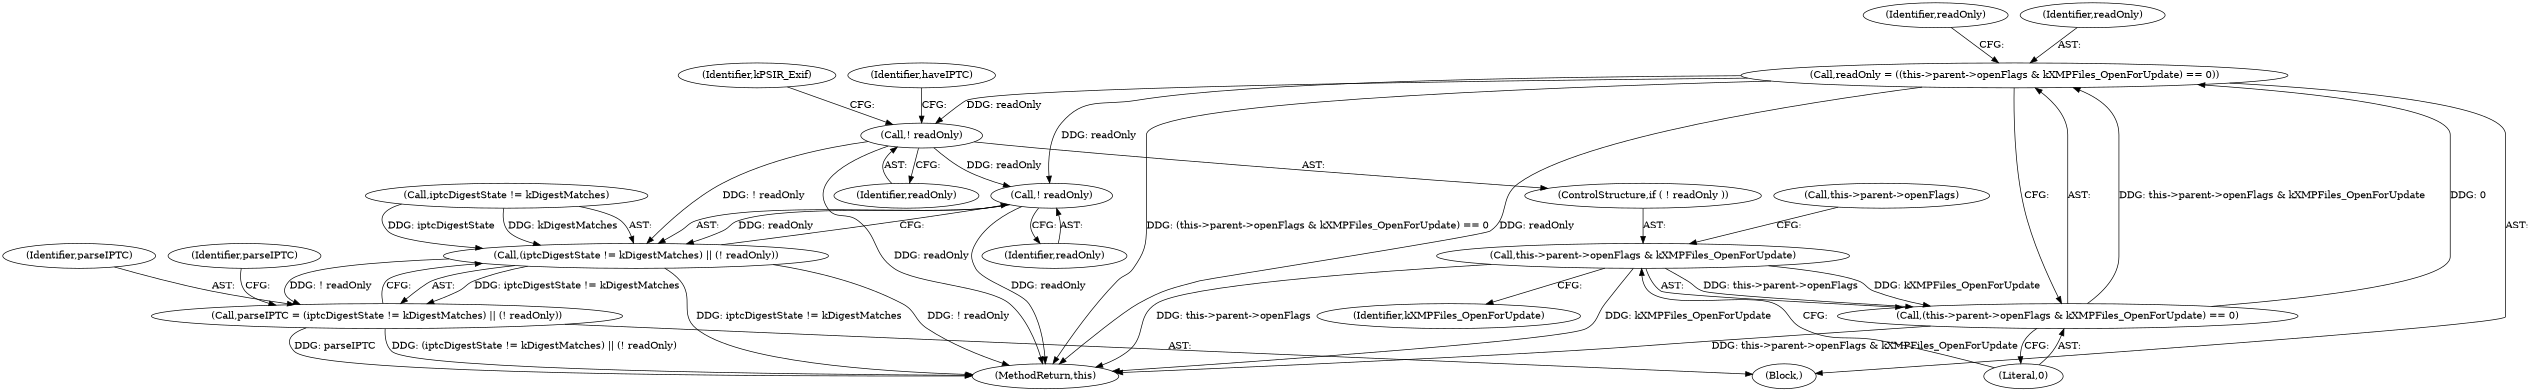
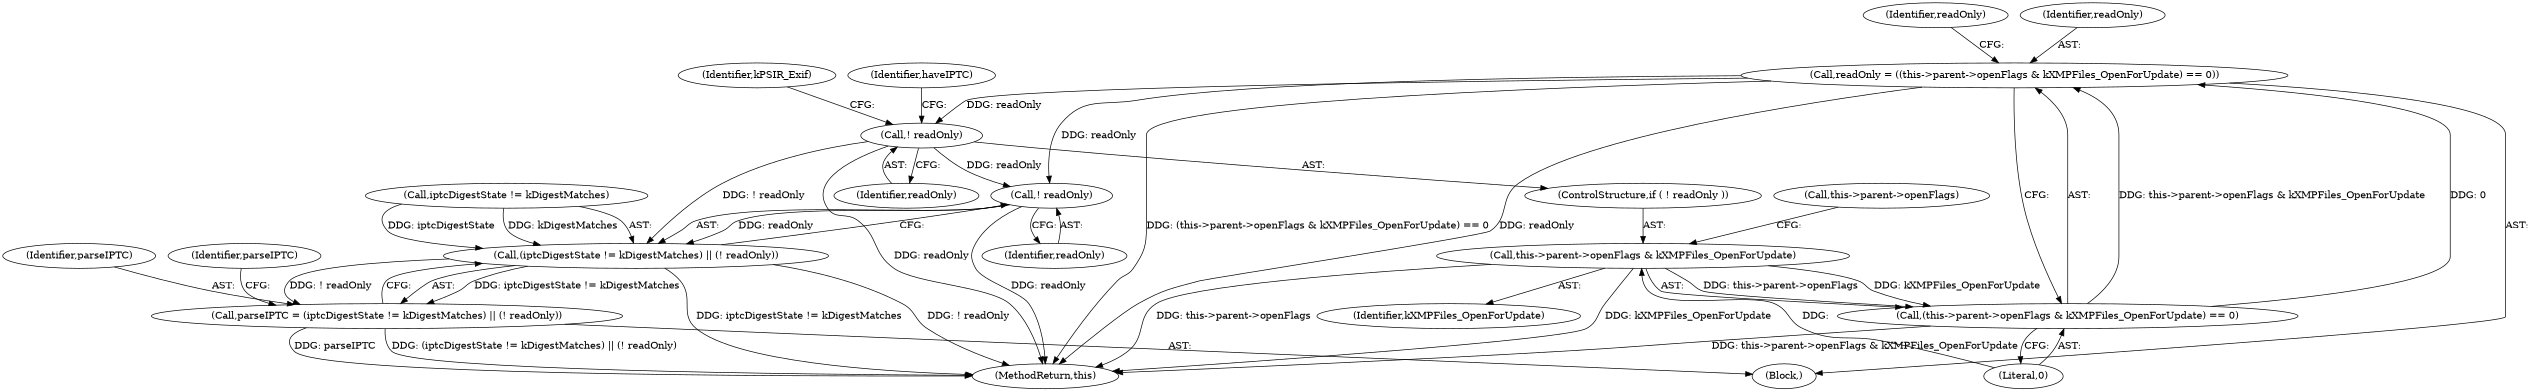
edge "(Call,this->parent->openFlags & kXMPFiles_OpenForUpdate)" -> "(Identifier,kXMPFiles_OpenForUpdate)": label "CFG: " -> "AST: "
edge "(Literal,0)" -> "(Call,this->parent->openFlags & kXMPFiles_OpenForUpdate)": label "CFG: " -> "DDG: "
